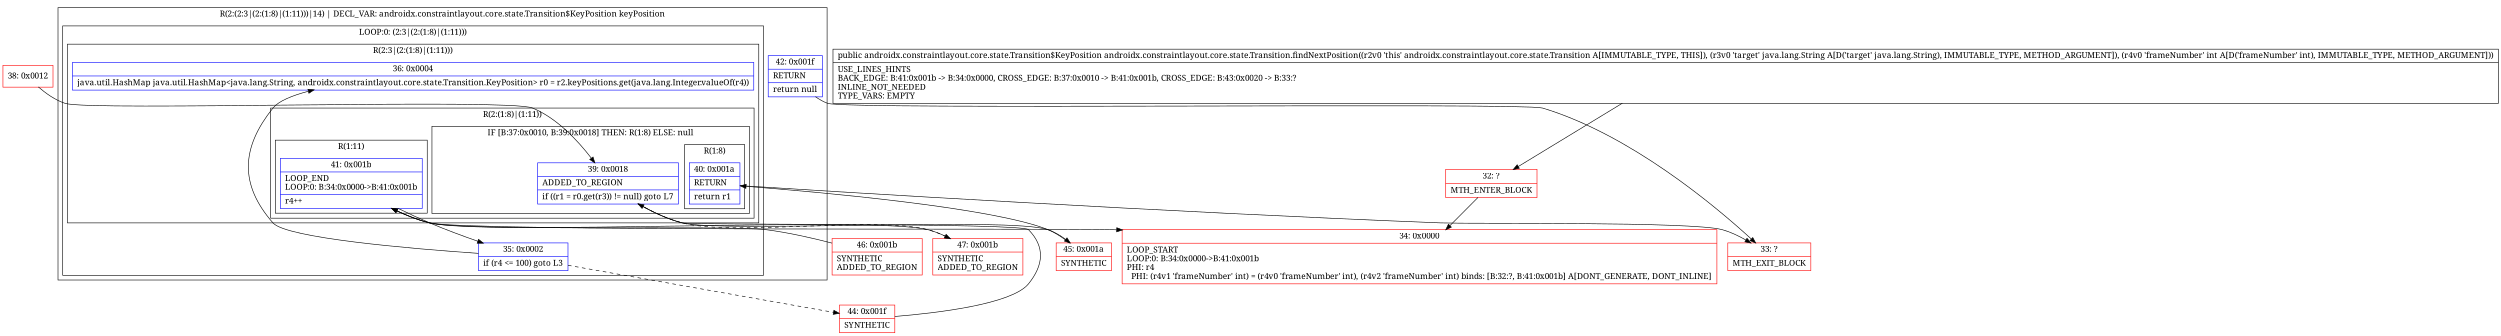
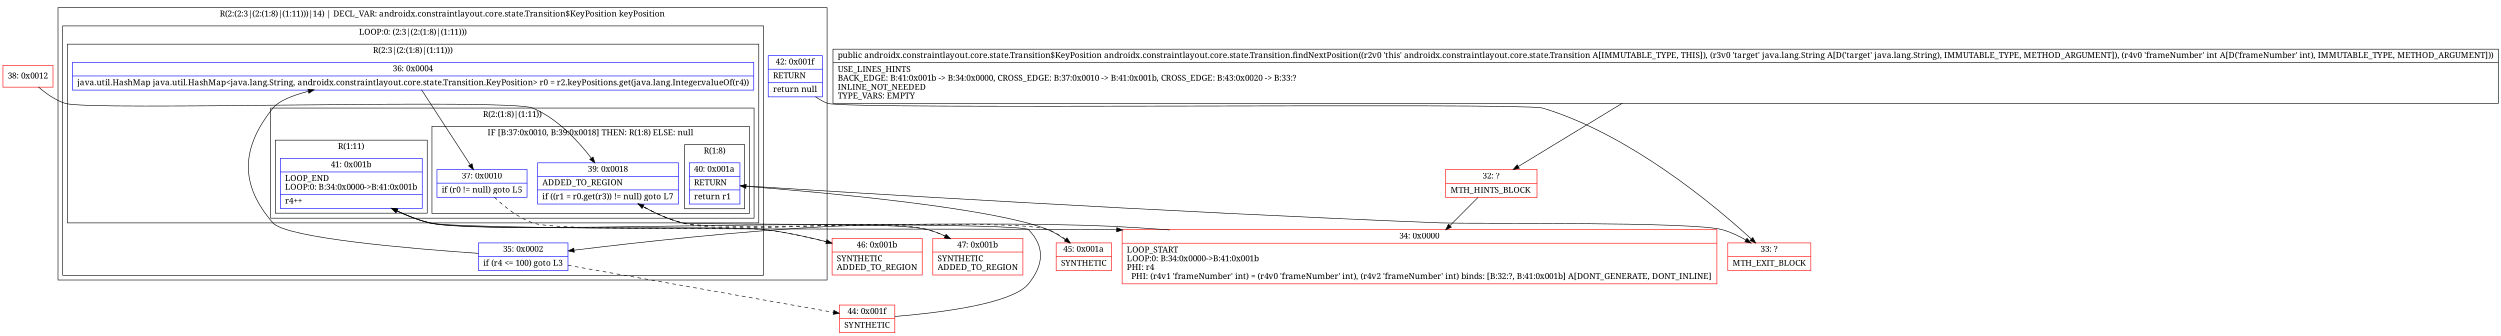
node "37: 0x0010": added
node "32: ?": text "MTH_ENTER_BLOCK" -> "MTH_HINTS_BLOCK"
edge "39: 0x0018" -> "45: 0x001a": style solid -> dashed
edge "41: 0x001b" -> "35: 0x0002": now "34: 0x0000" -> "35: 0x0002"
